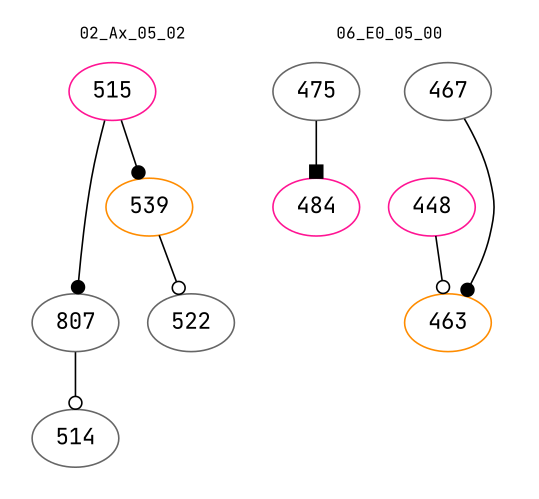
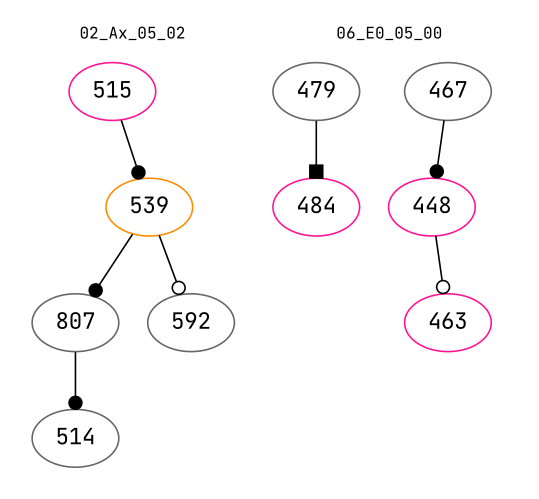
node "475": label "475" -> "479"
edge "515" -> "807": now "539" -> "807"
edge "467" -> "463": now "467" -> "448"
node "522": label "522" -> "592"
node "463": color darkorange -> deeppink
edge "807" -> "514": arrowhead odot -> dot
